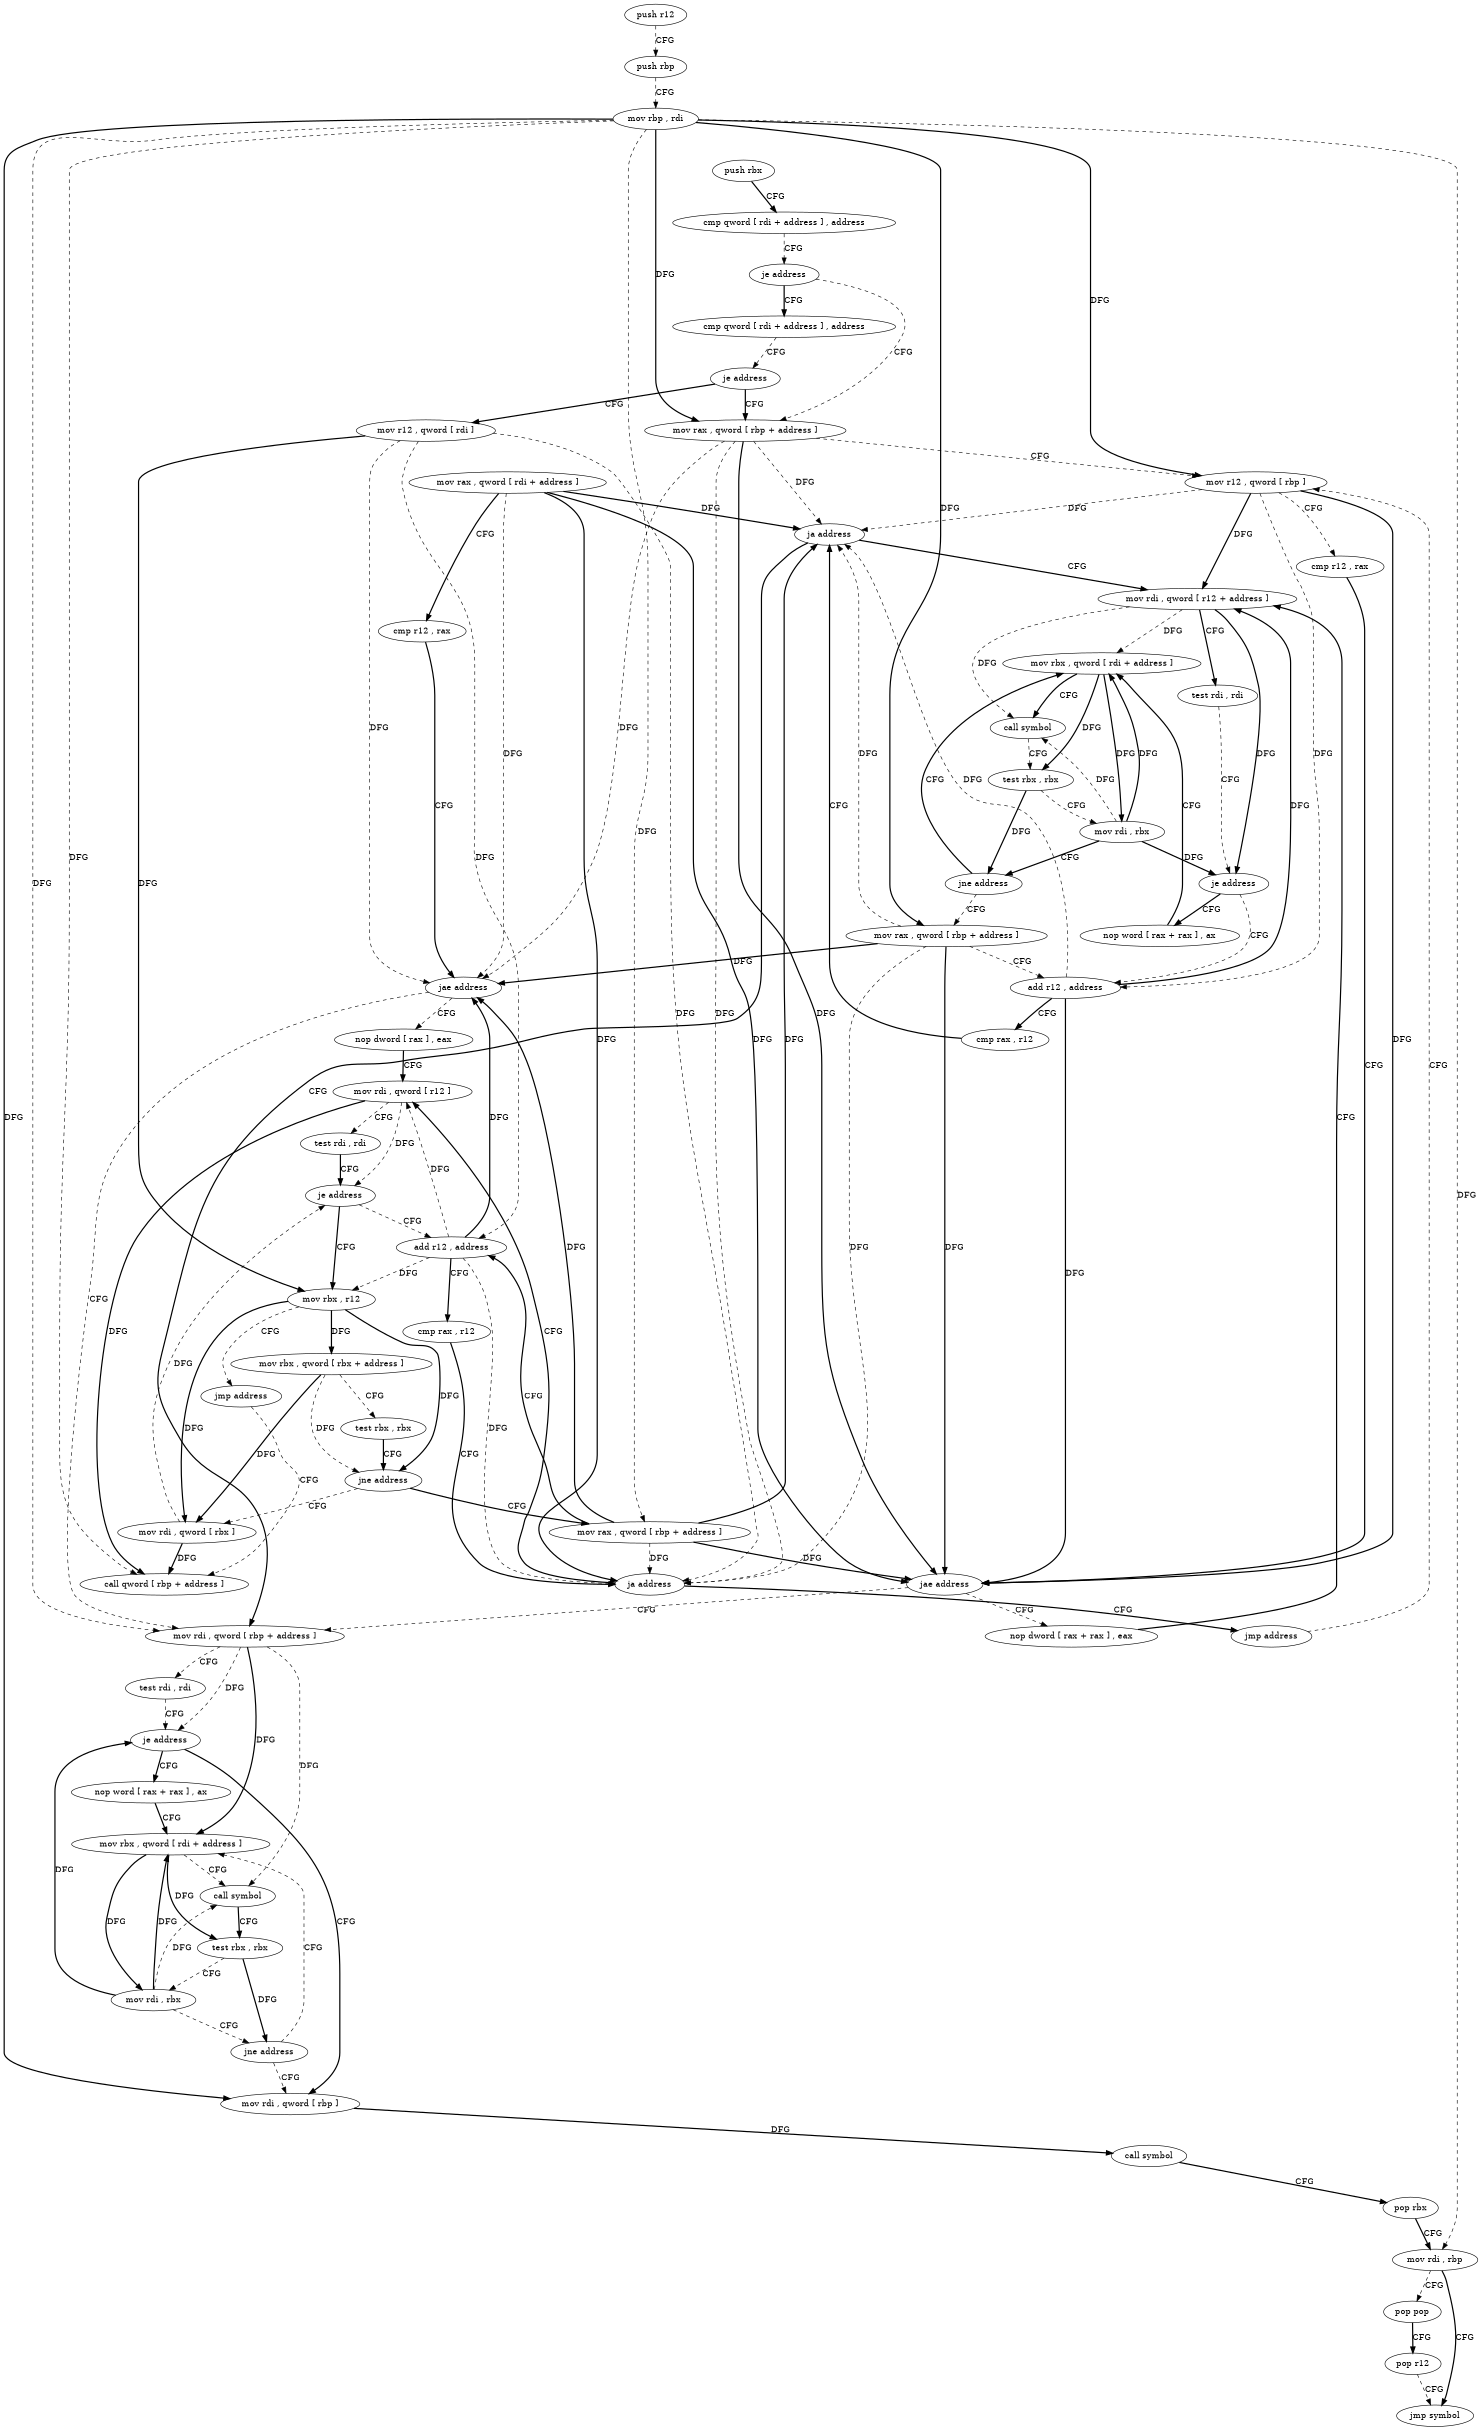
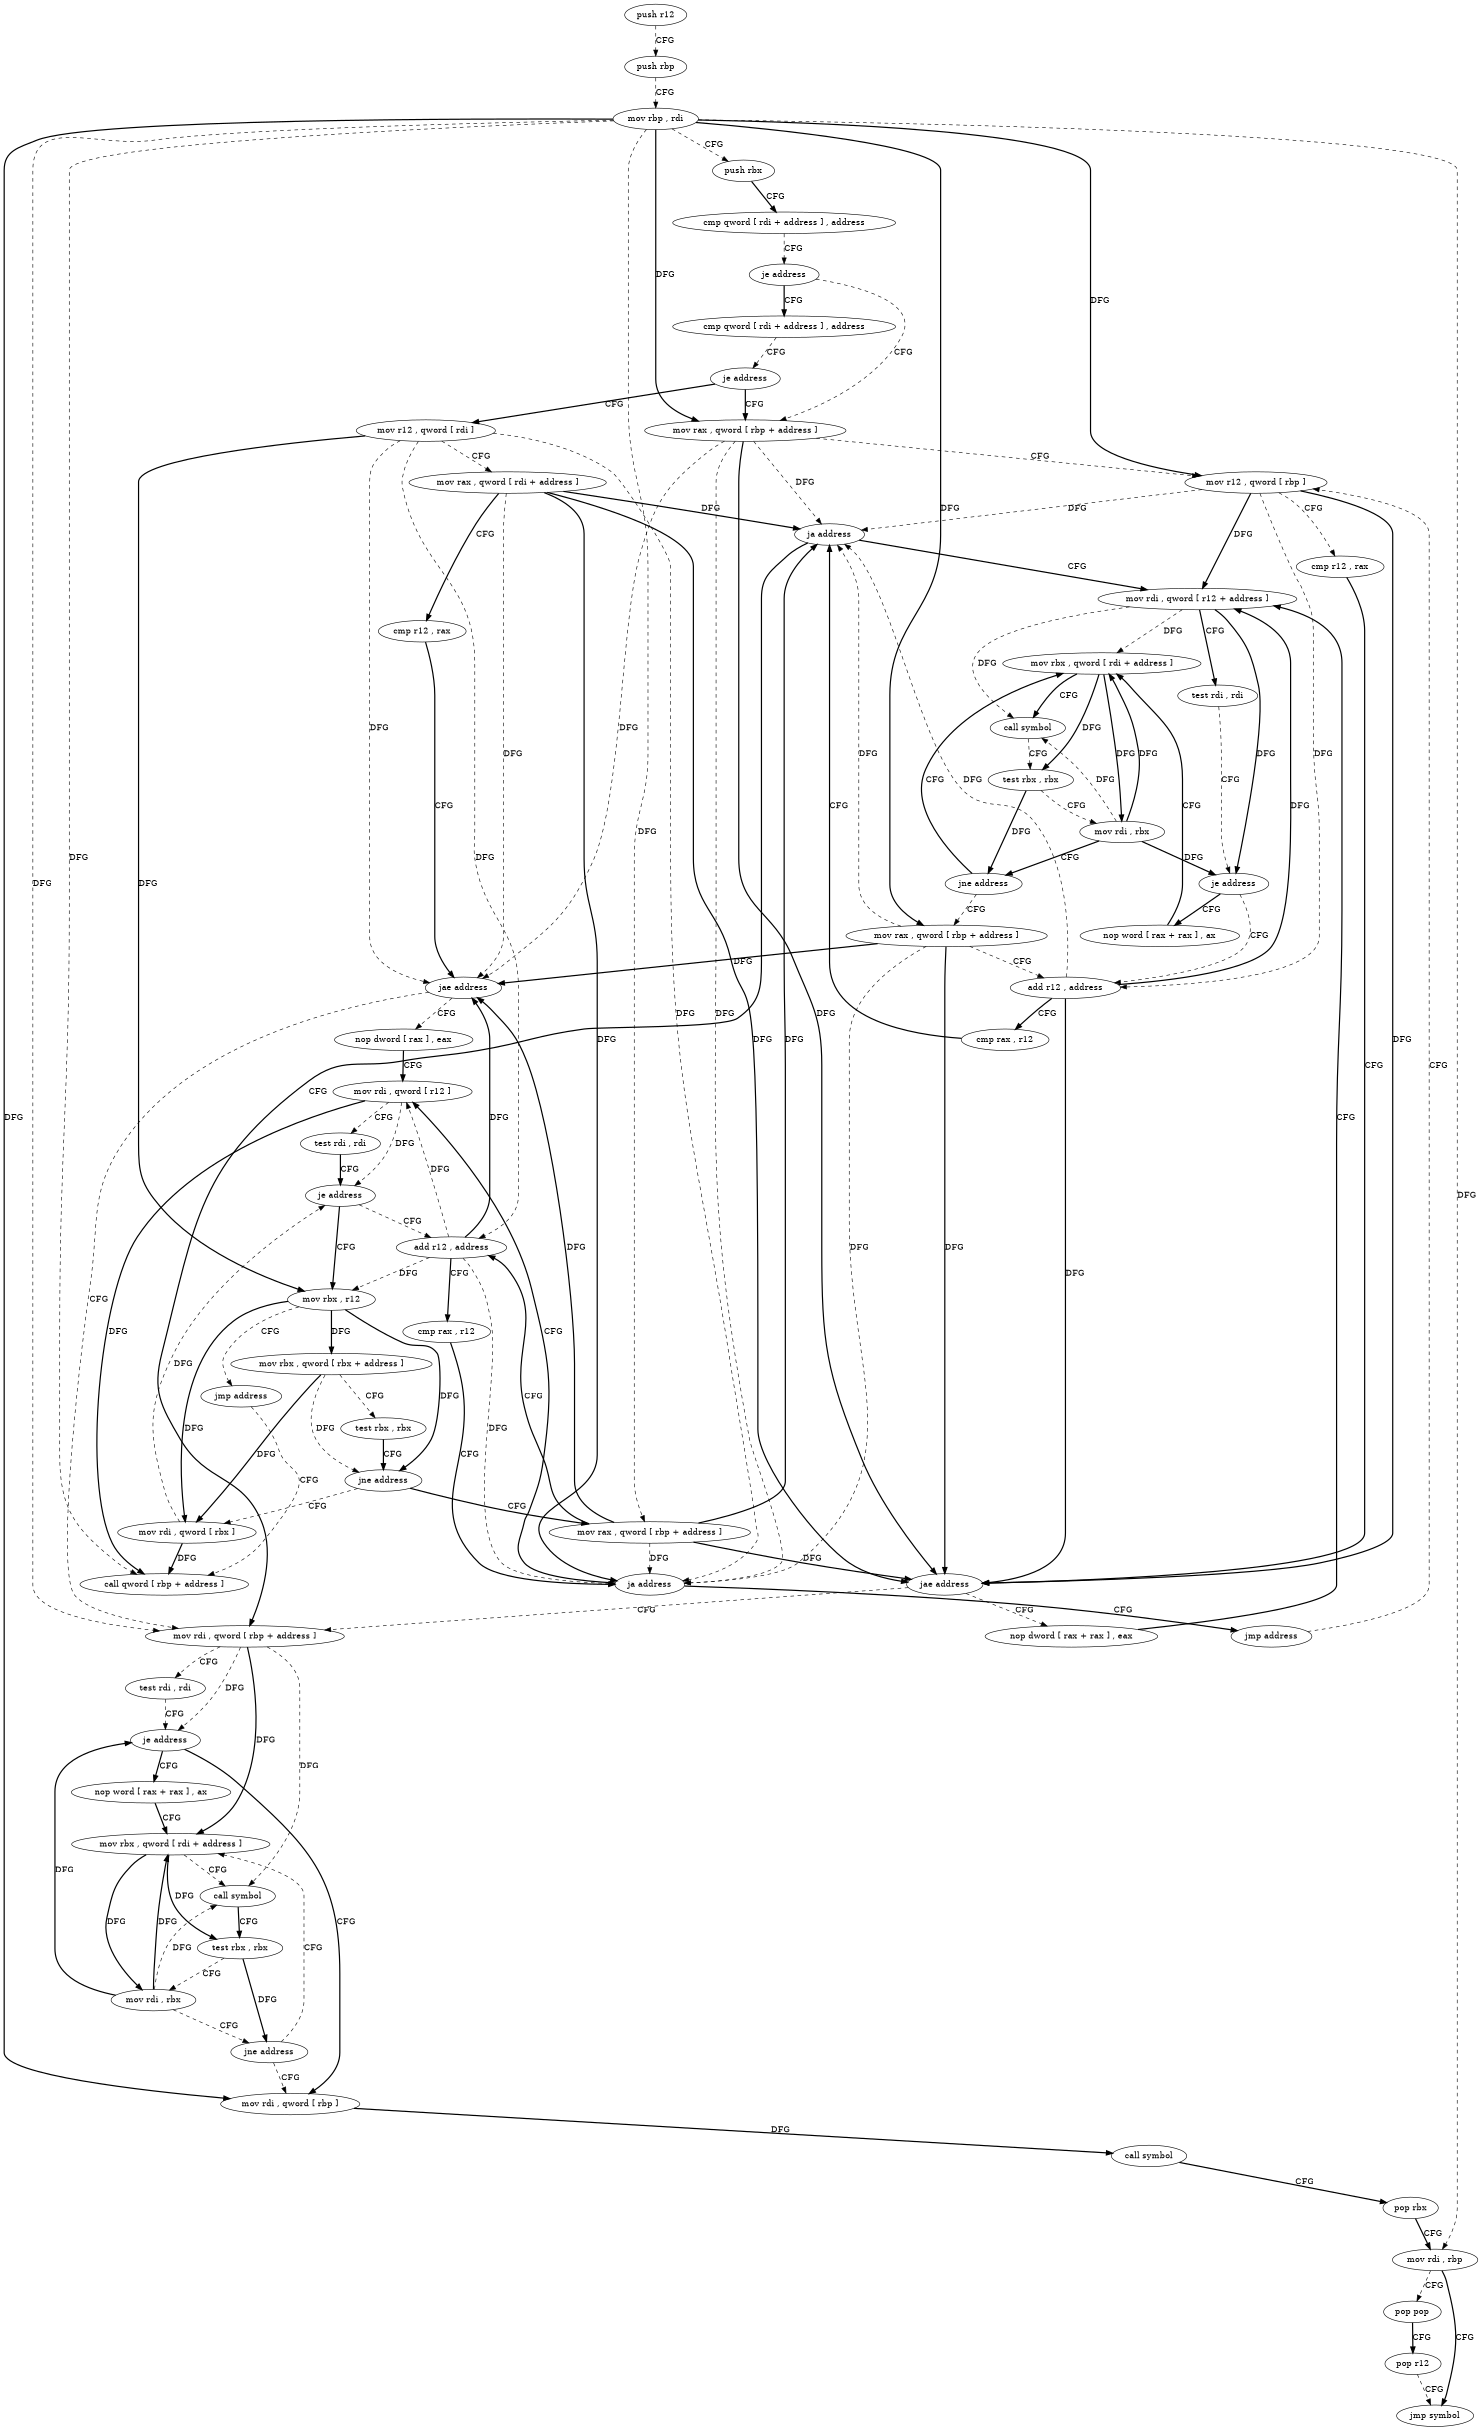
edge "mov rbp , rdi" -> "push rbx": added, label "CFG"
edge "mov r12 , qword [ rdi ]" -> "mov rax , qword [ rdi + address ]": added, label "CFG"
